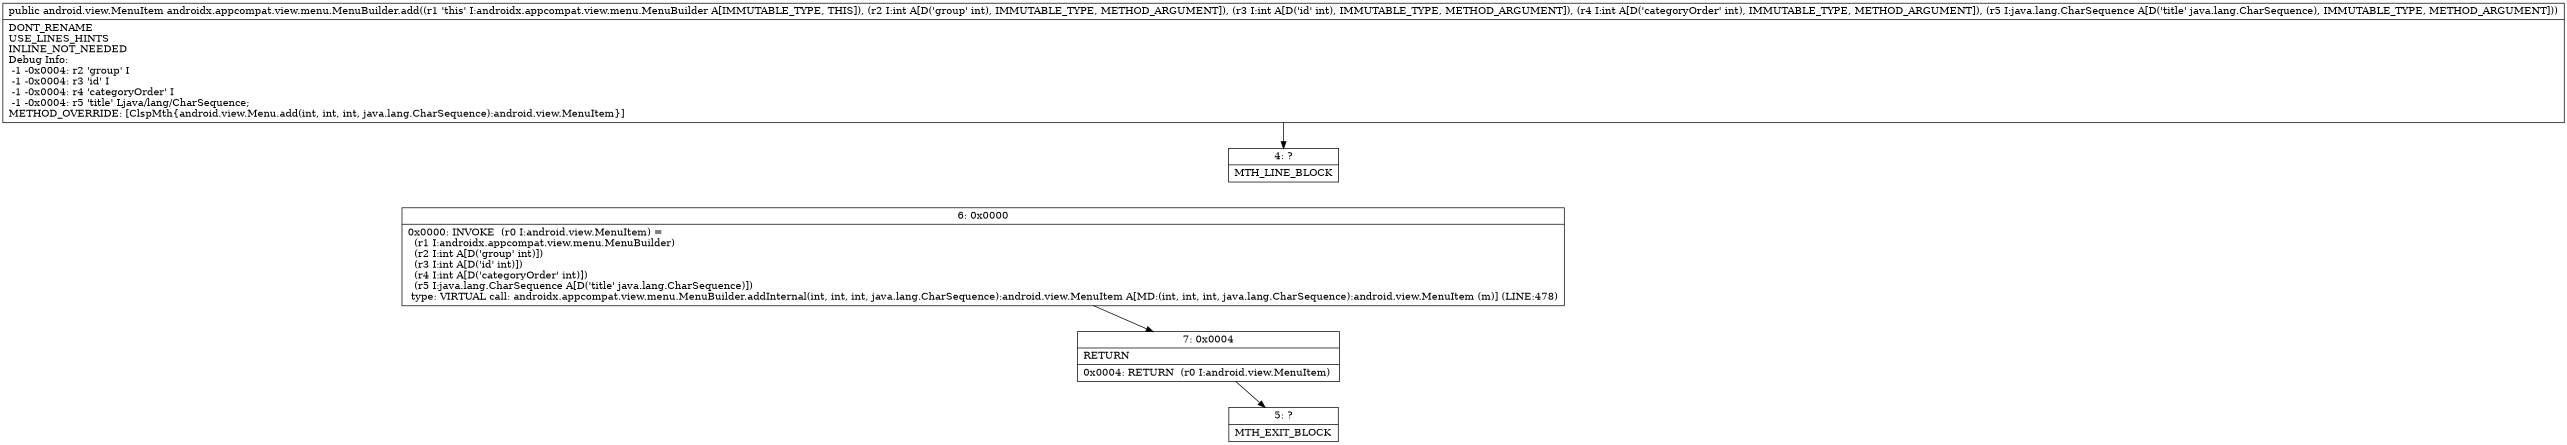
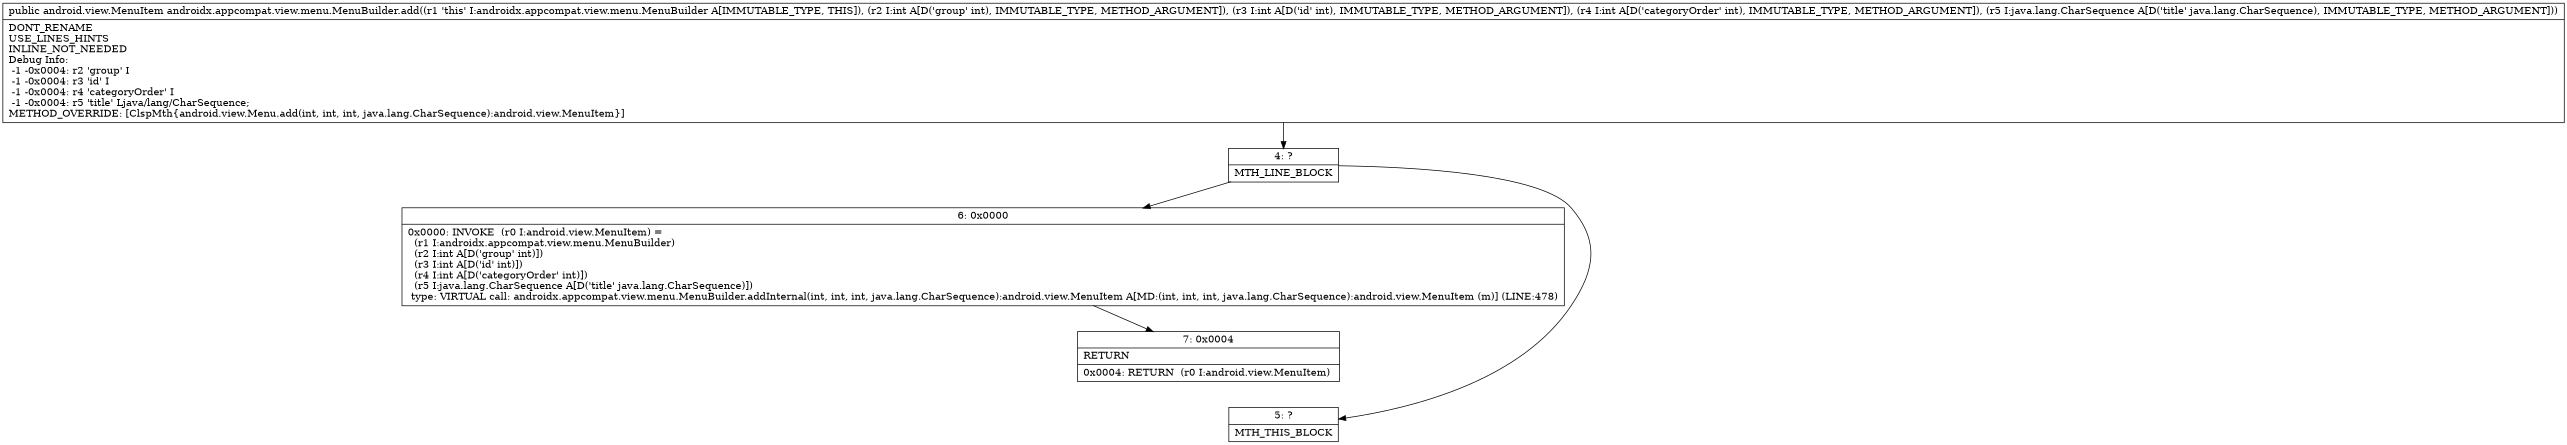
edge "4: ?" -> "6: 0x0000": added
edge "7: 0x0004" -> "5: ?": now "4: ?" -> "5: ?"
node "5: ?": text "MTH_EXIT_BLOCK" -> "MTH_THIS_BLOCK"
